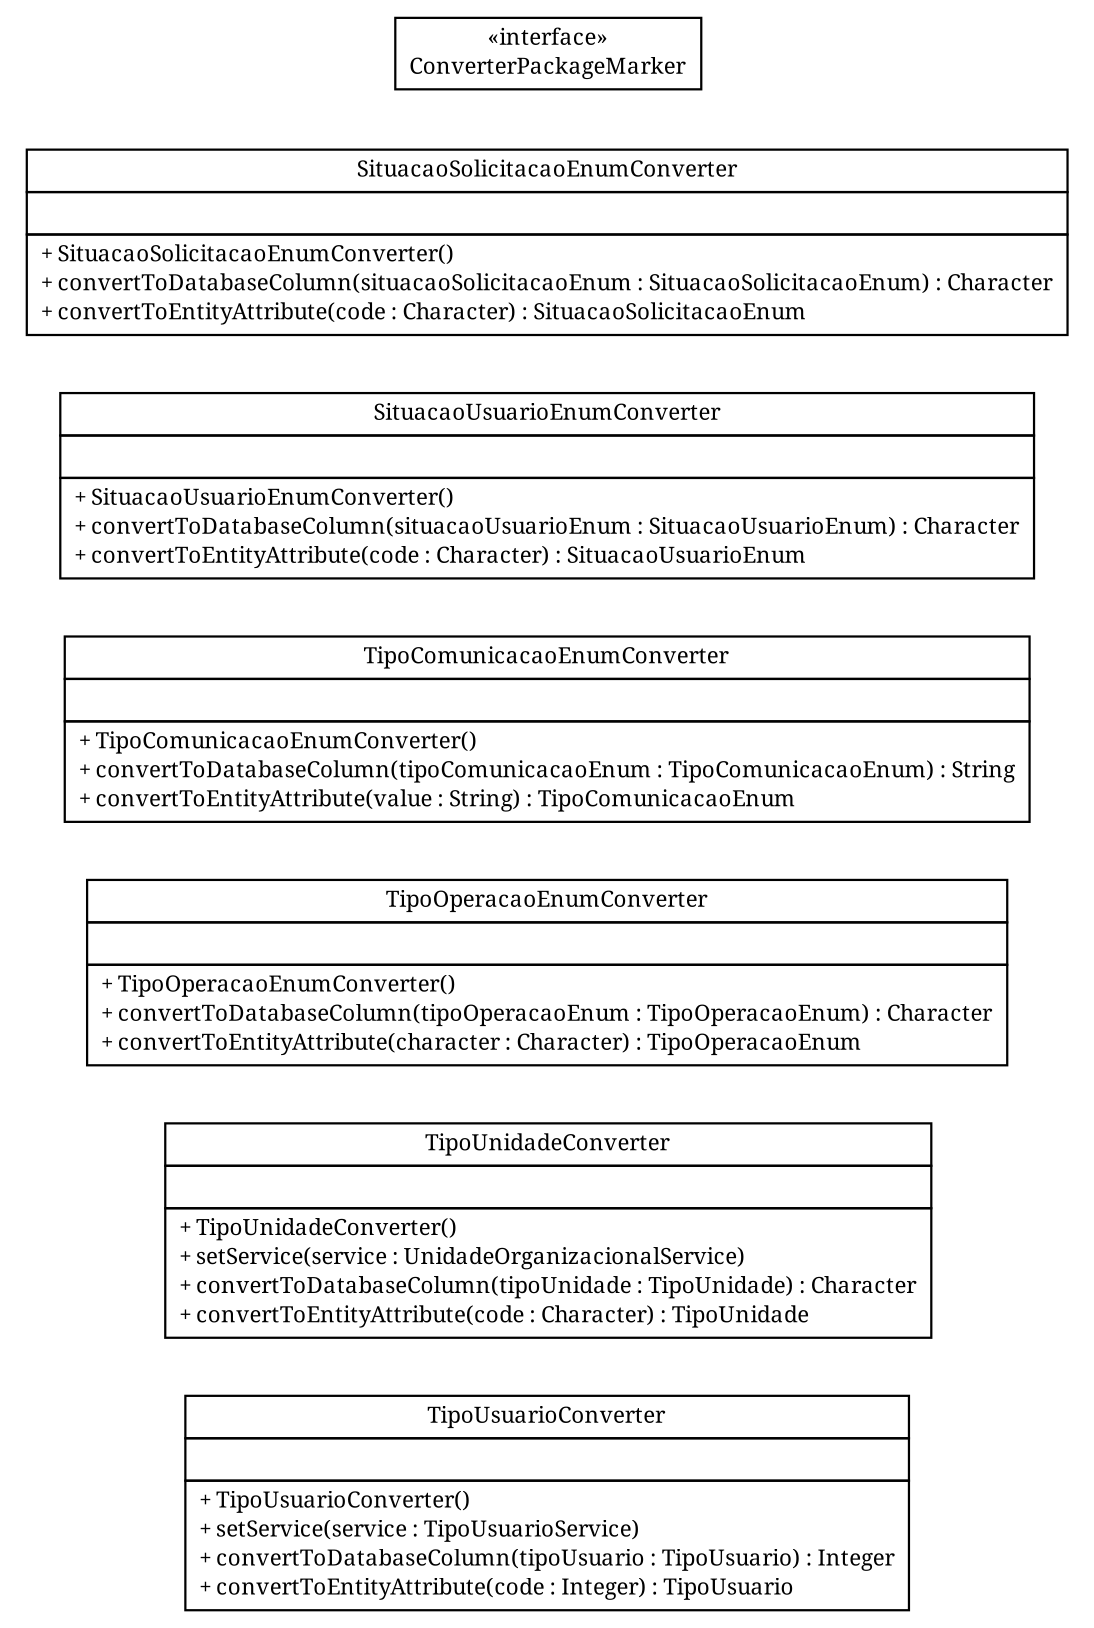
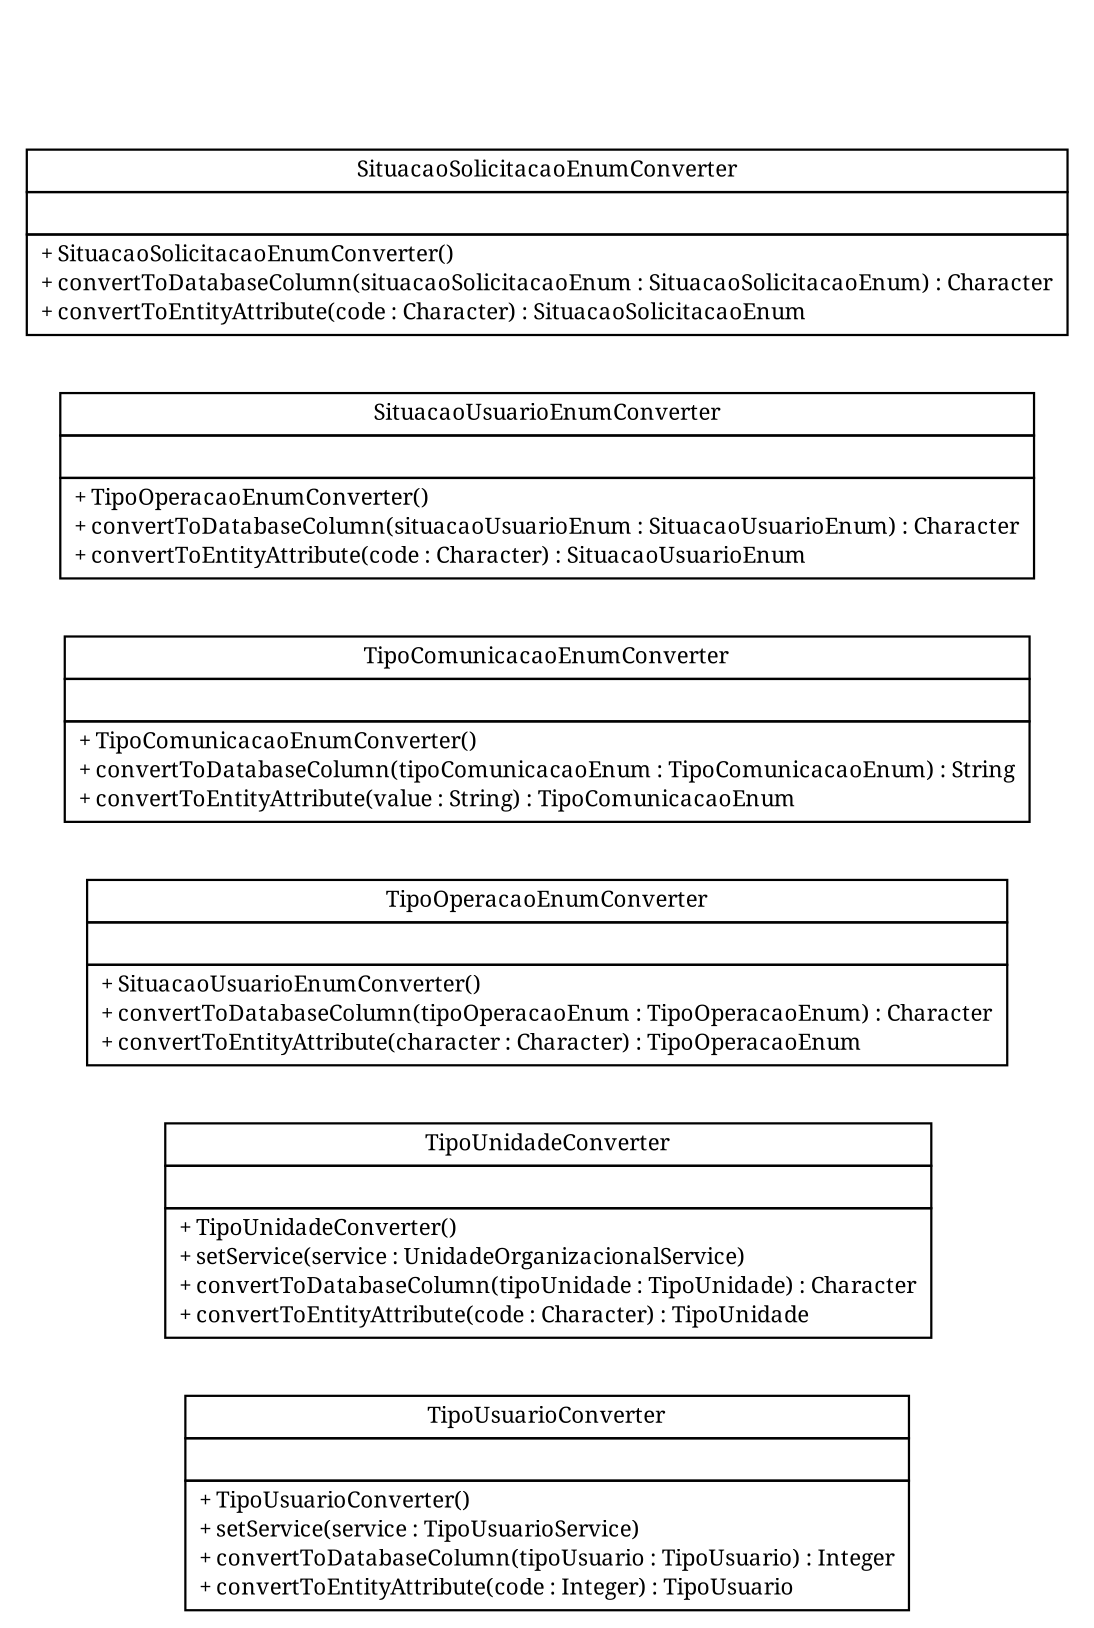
node "ConverterPackageMarker": removed
node "SituacaoUsuarioEnumConverter": text "+ SituacaoUsuarioEnumConverter()" -> "+ TipoOperacaoEnumConverter()"
node "TipoOperacaoEnumConverter": text "+ TipoOperacaoEnumConverter()" -> "+ SituacaoUsuarioEnumConverter()"
